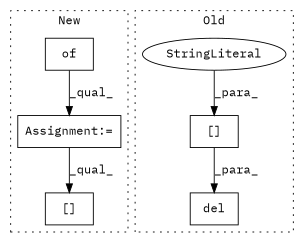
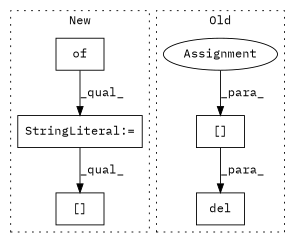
node "StringLiteral": label "StringLiteral" -> "Assignment"
node "Assignment:=": label "Assignment:=" -> "StringLiteral:="
